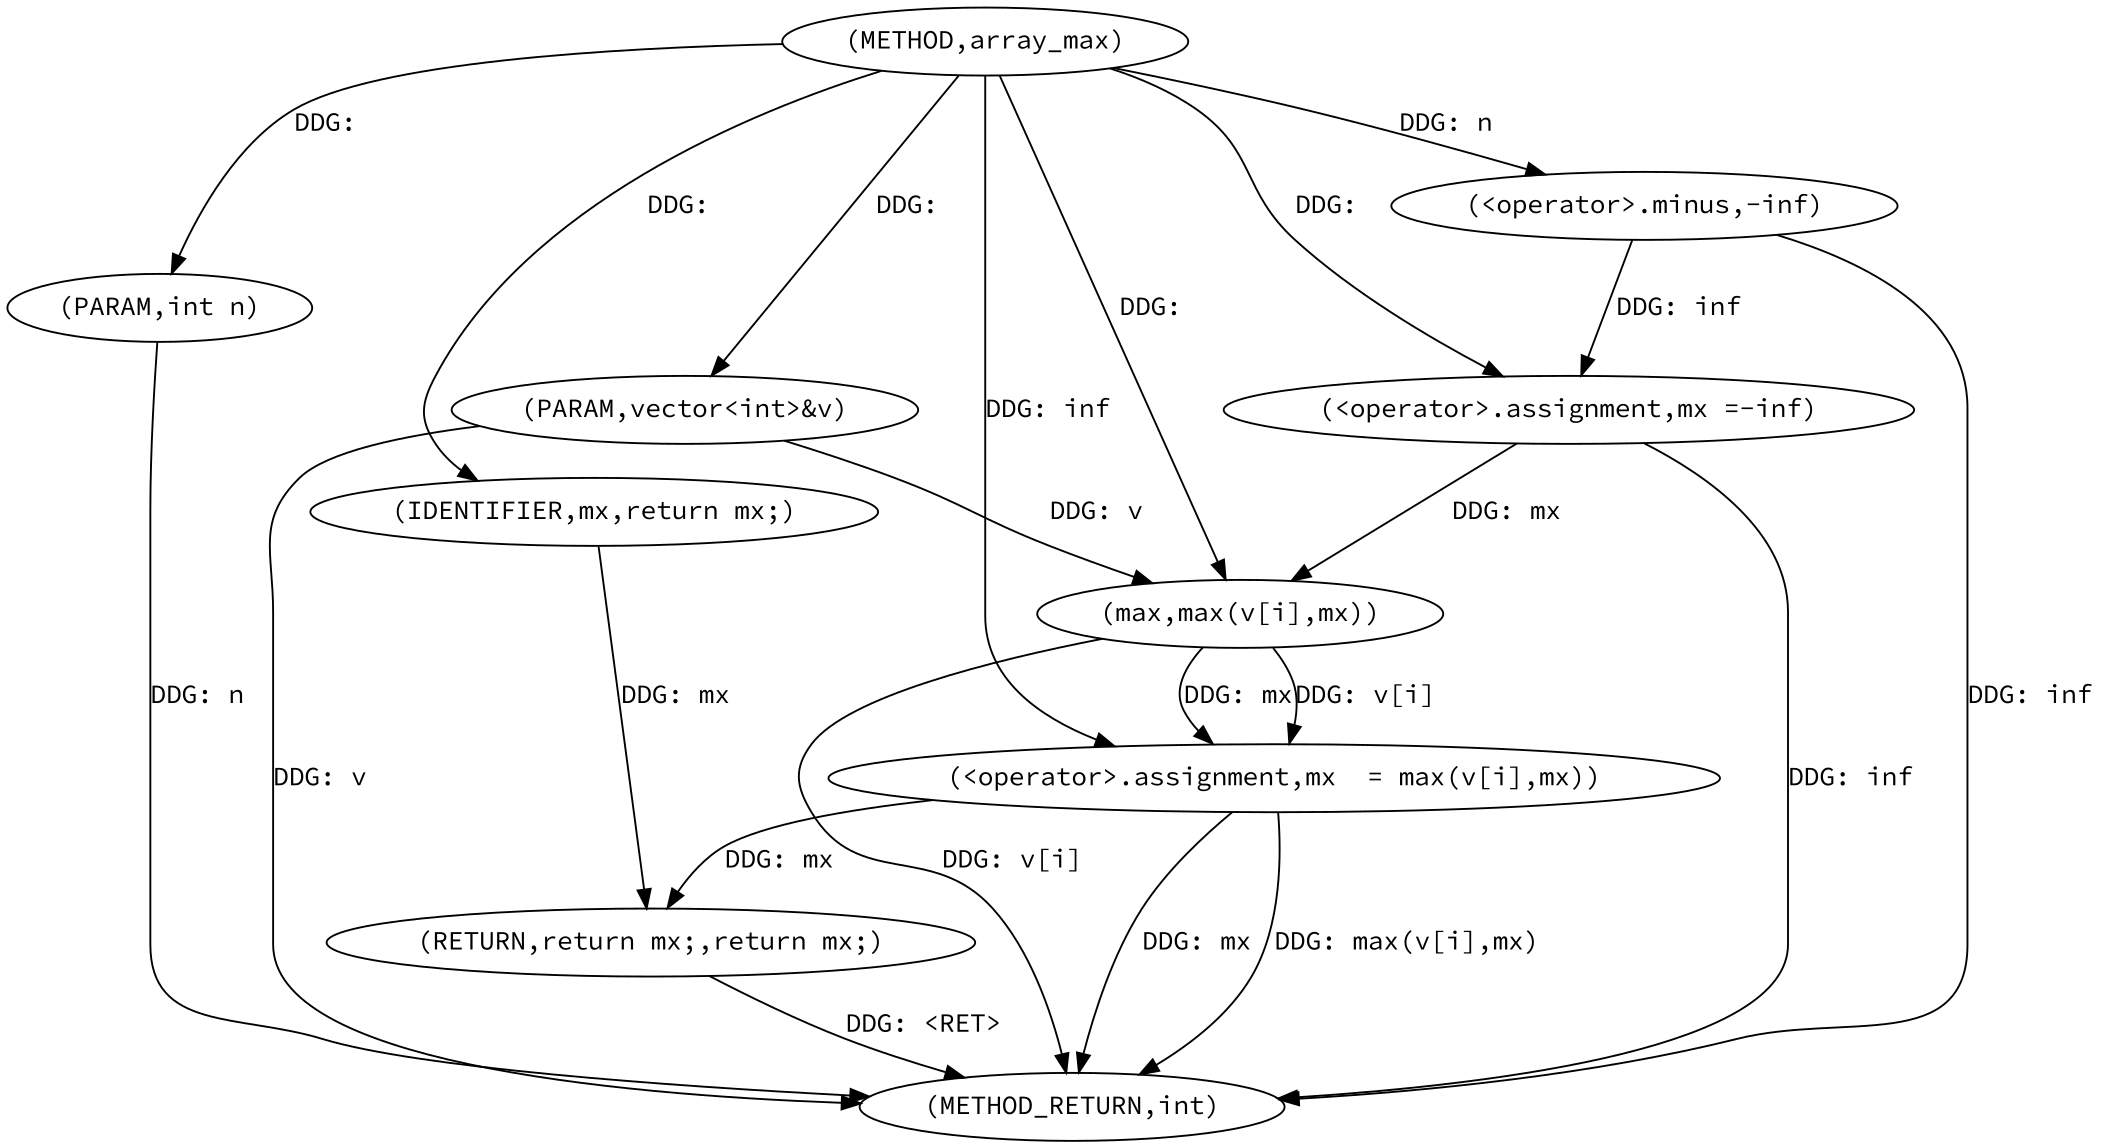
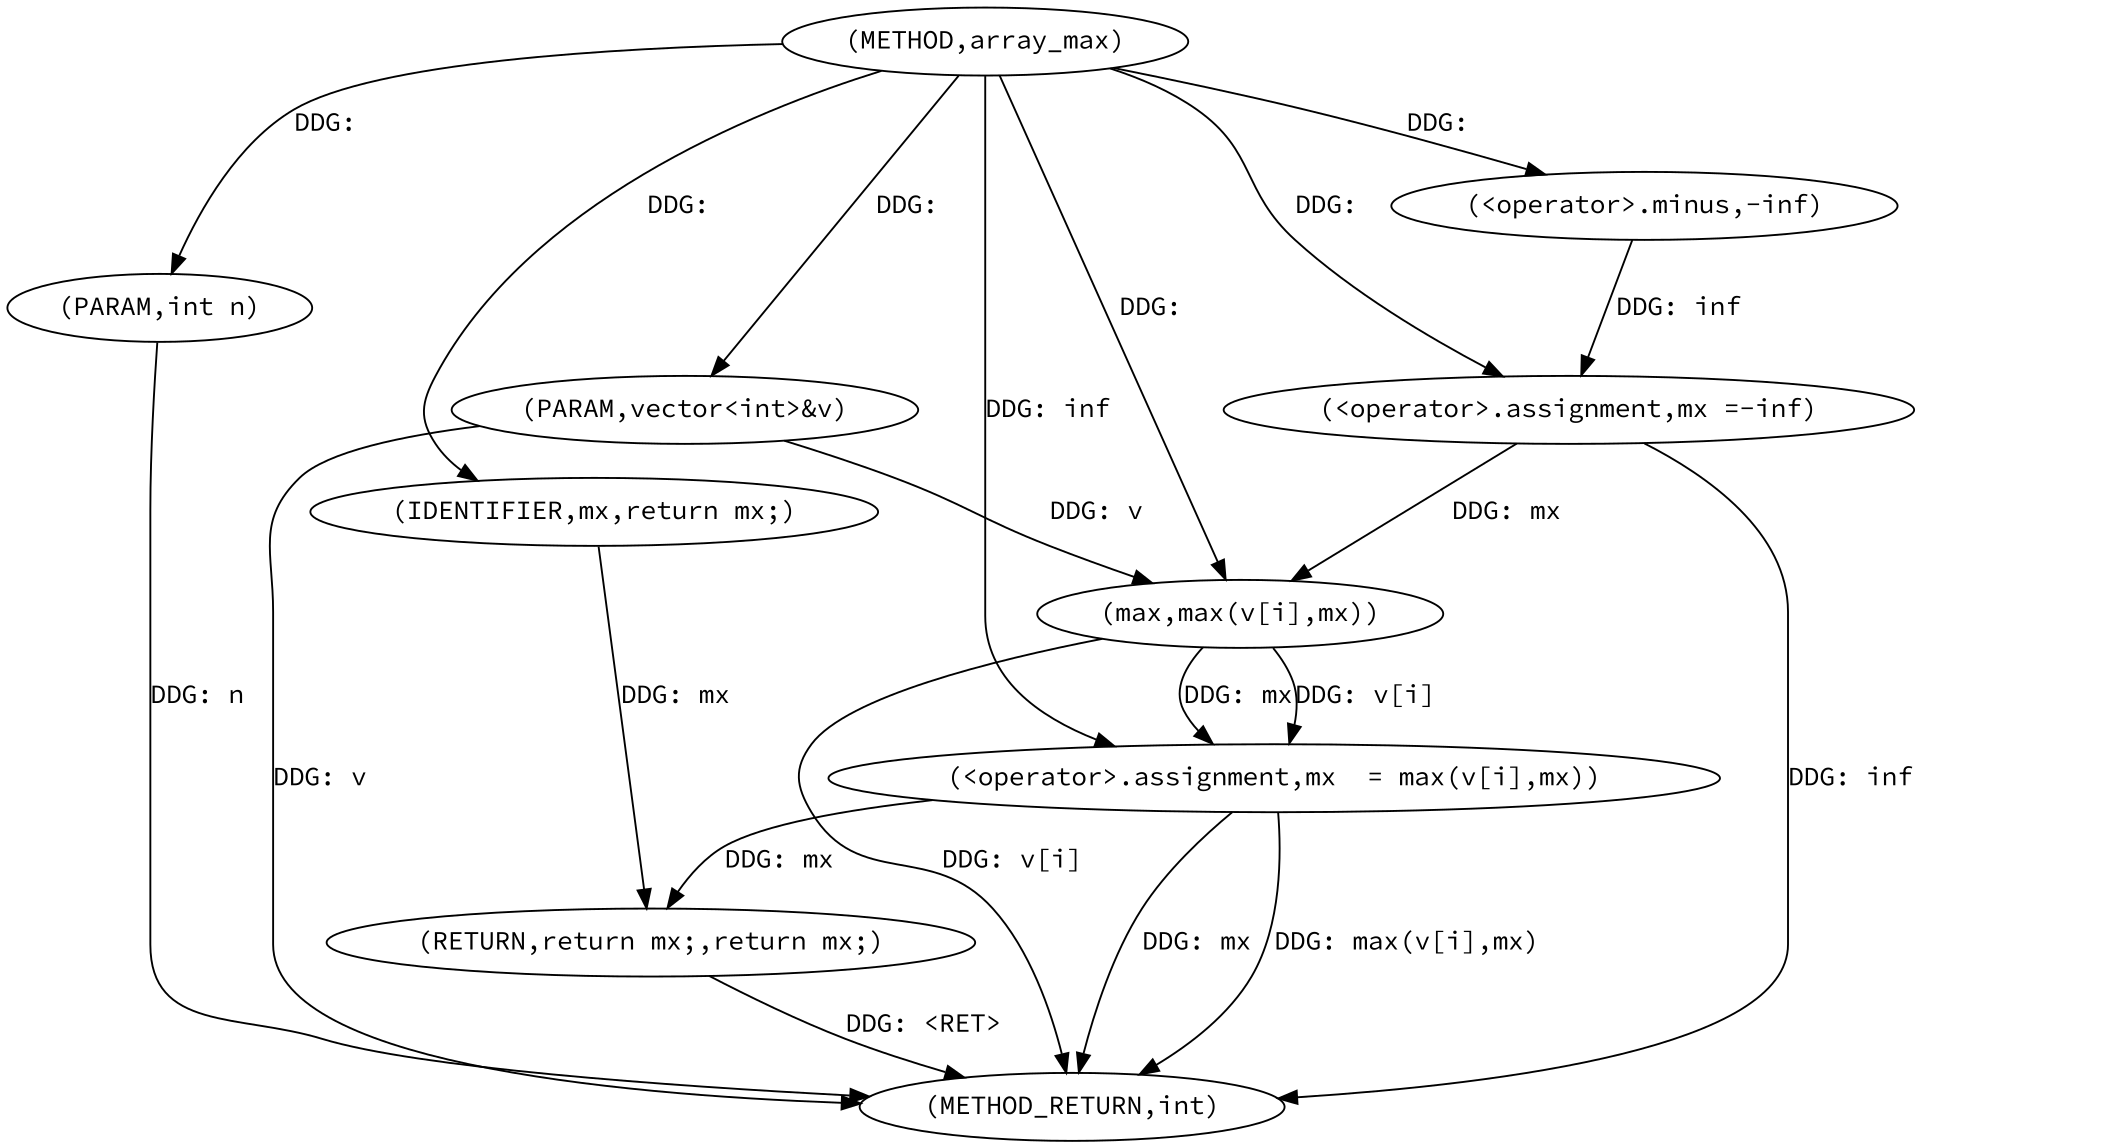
edge "(METHOD,array_max)" -> "(<operator>.minus,-inf)": label "DDG: n" -> "DDG: "
edge "(<operator>.minus,-inf)" -> "(METHOD_RETURN,int)": removed, label "DDG: inf"
